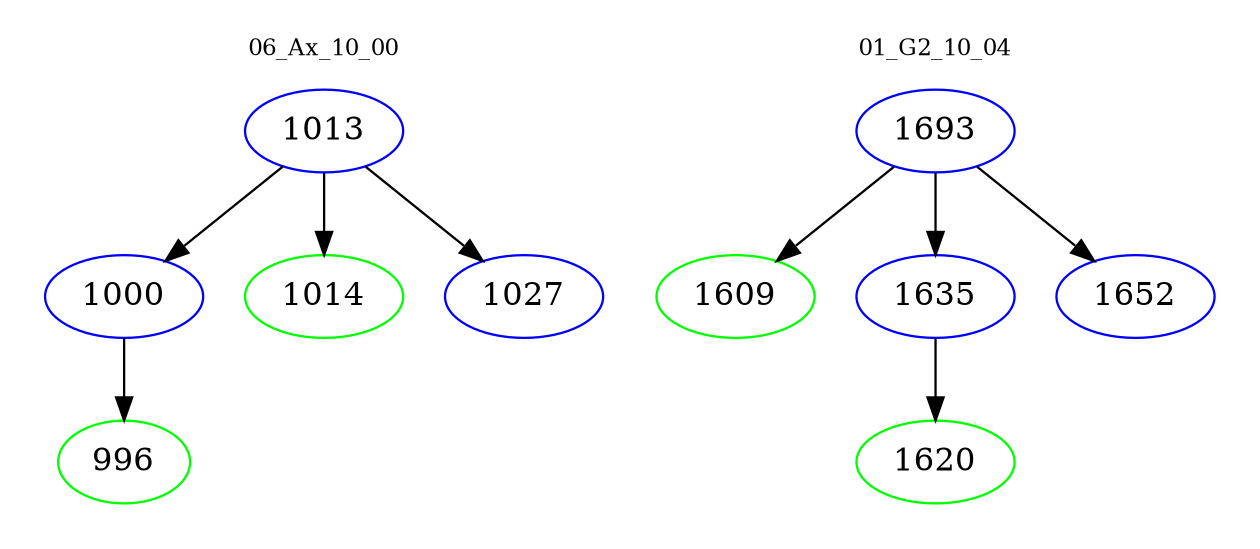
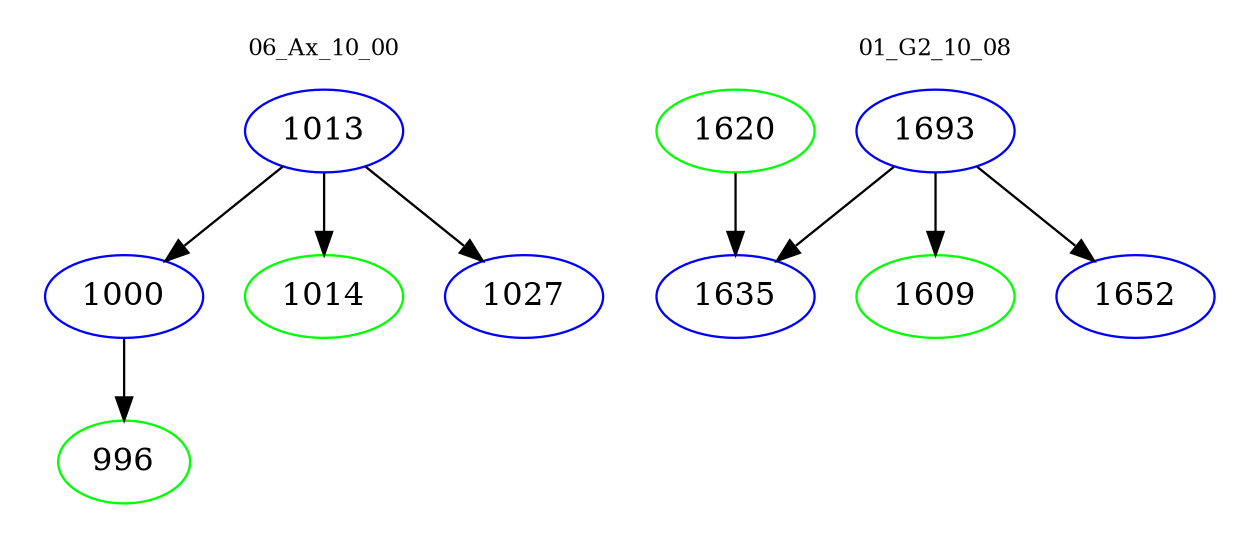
cluster "01_G2_10_04": label "01_G2_10_04" -> "01_G2_10_08"
edge "1635" -> "1620": reversed
